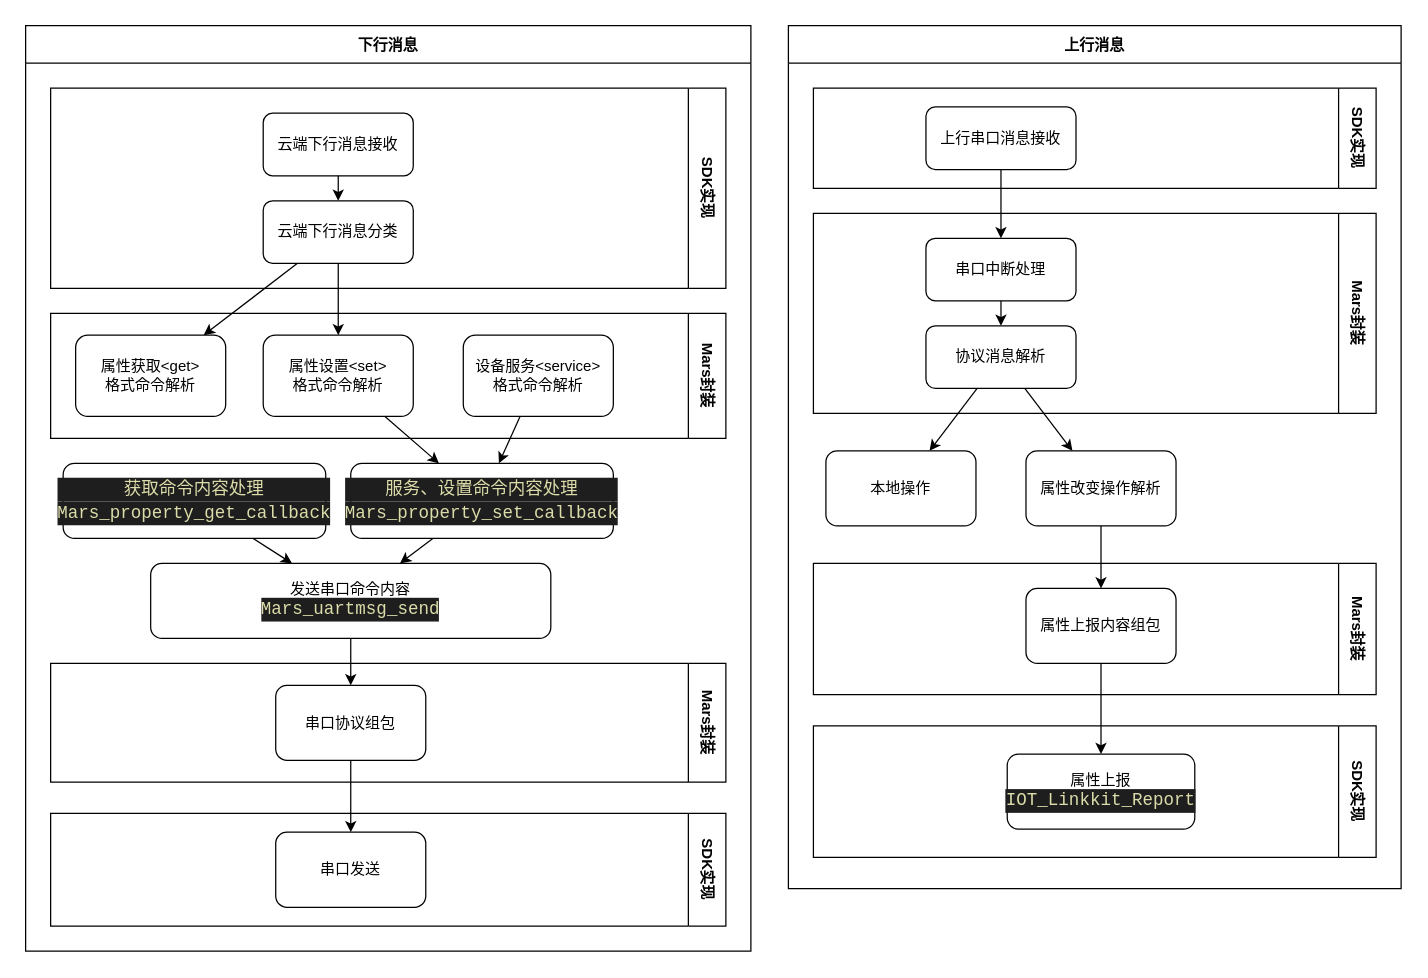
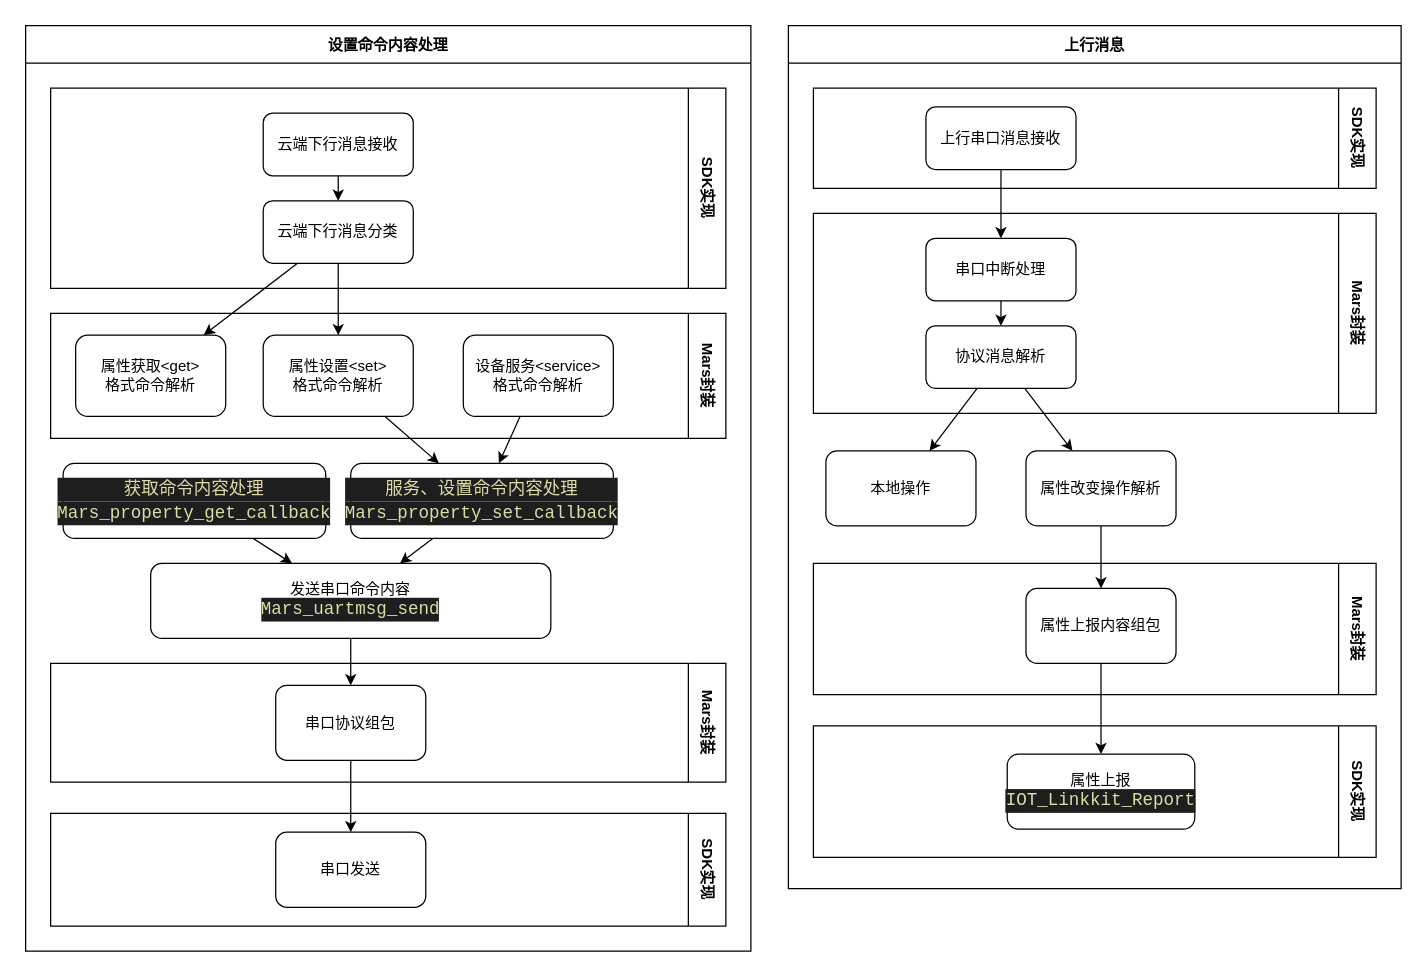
node "下行消息": label "下行消息" -> "设置命令内容处理"
